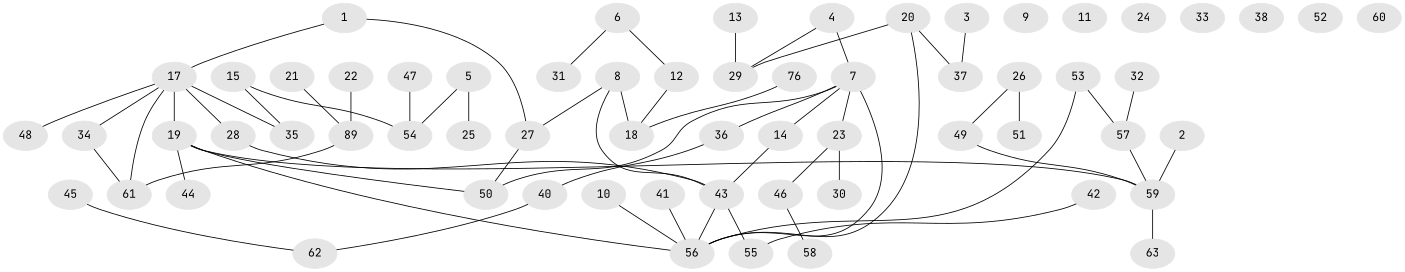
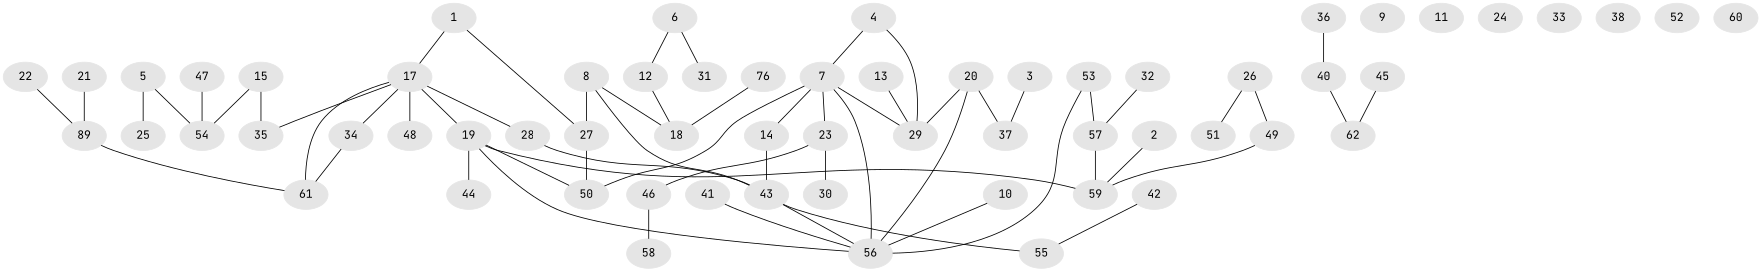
edge "7" -- "36": now "7" -- "29"
node "63": removed
